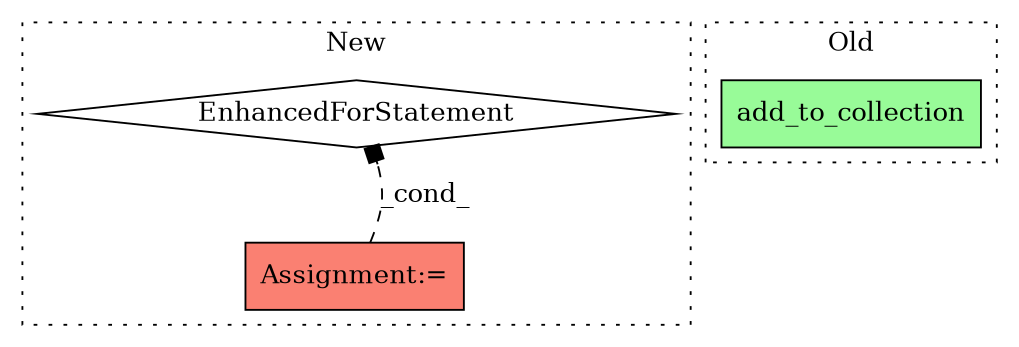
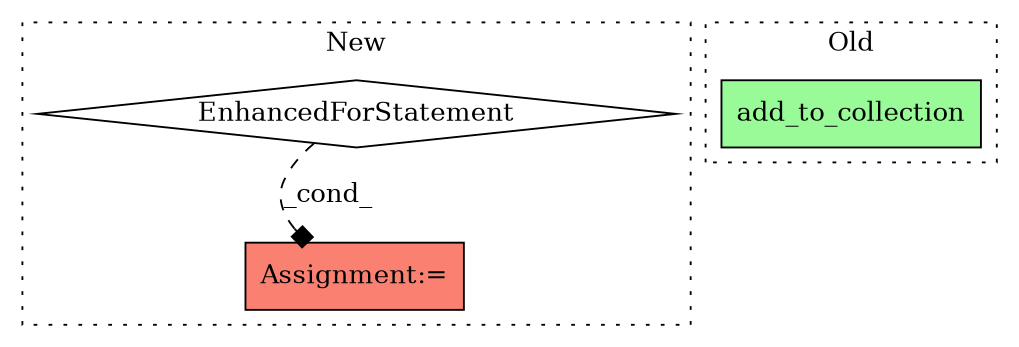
edge "Assignment:=" -> "EnhancedForStatement": reversed
